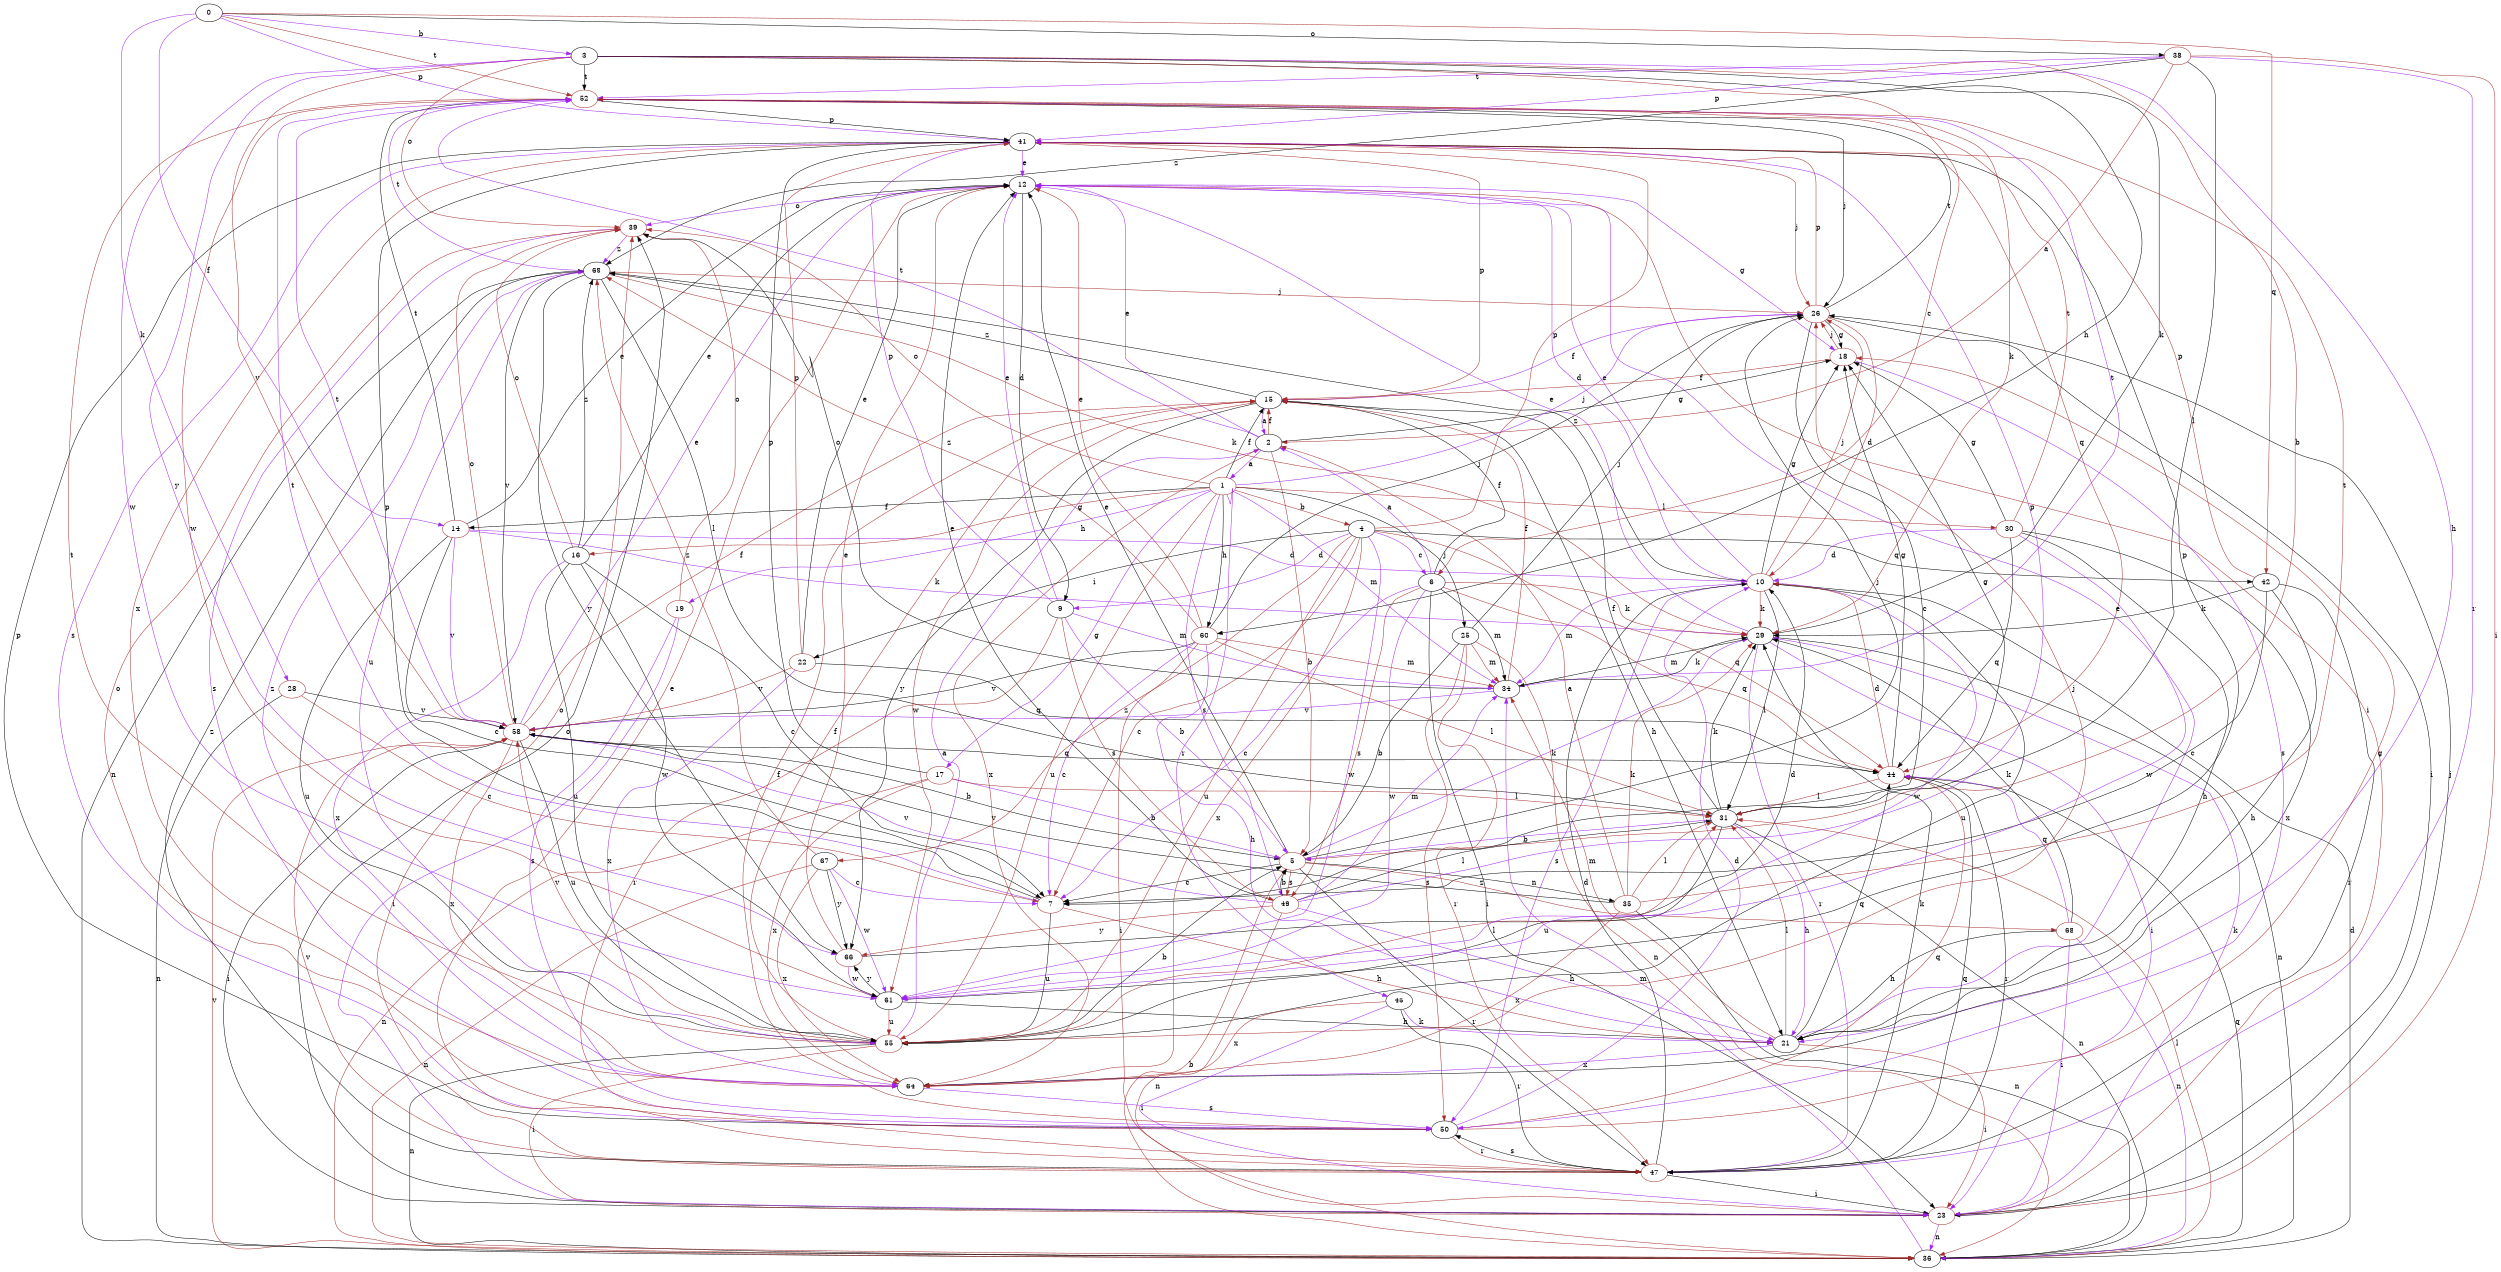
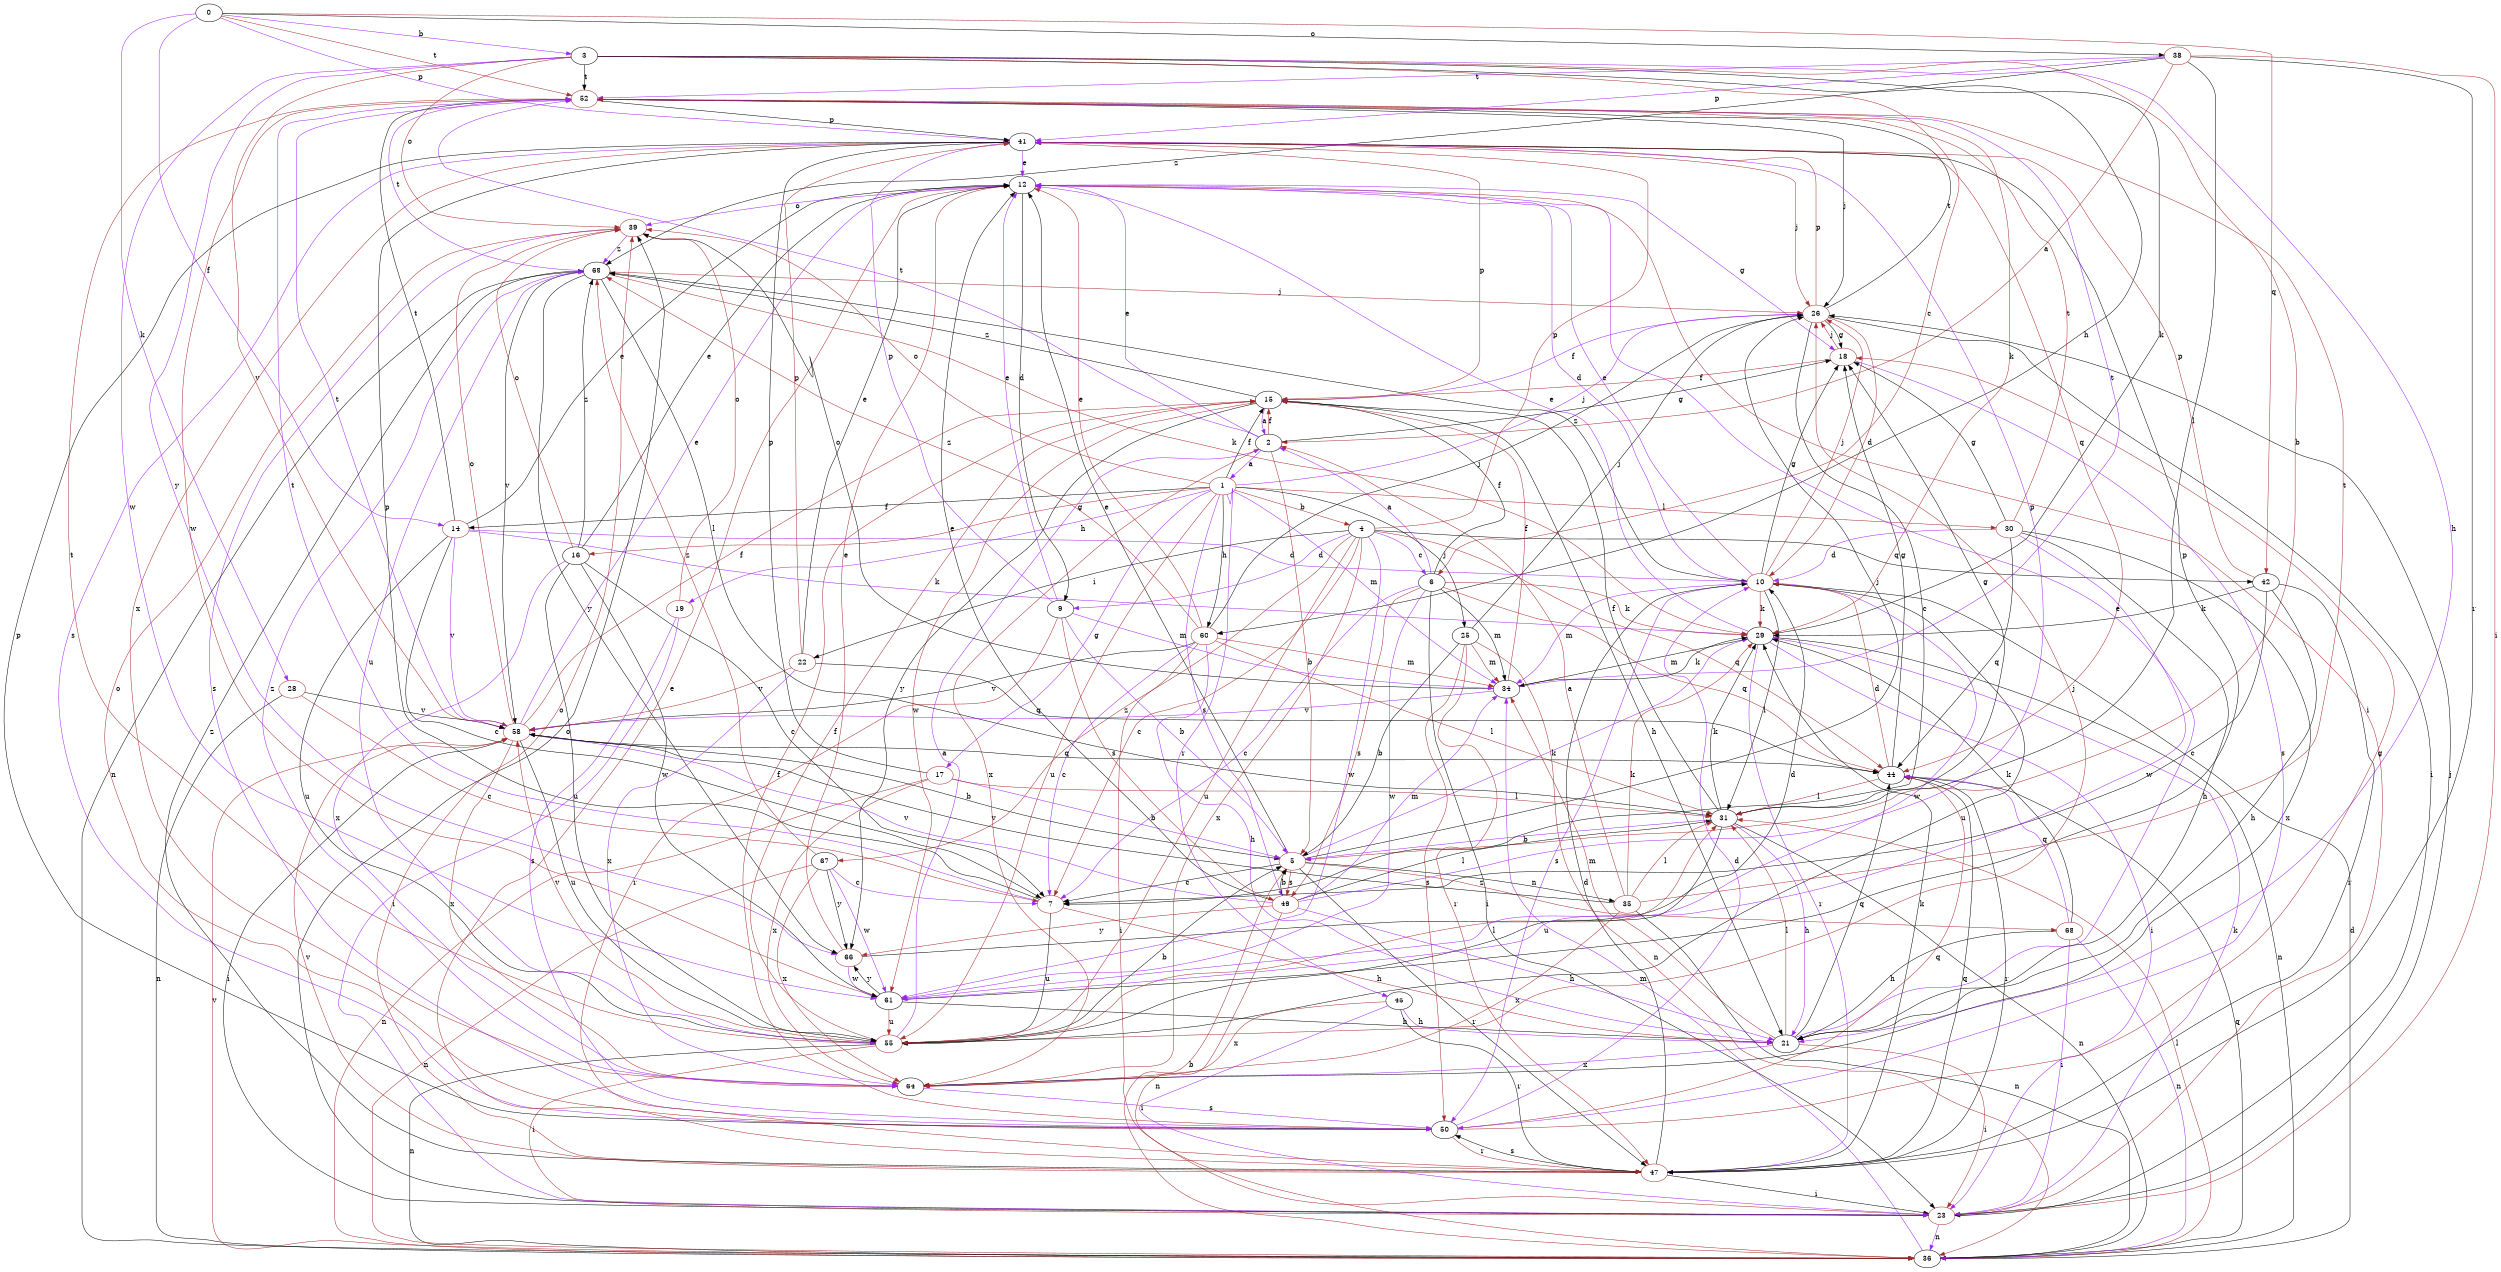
edge "38" -> "47": color purple -> black
node "44": color brown -> black
edge "45" -> "21": label "k" -> "h"
